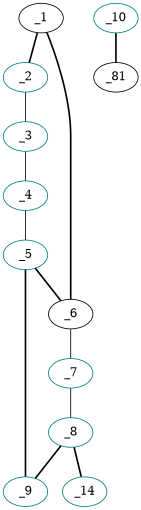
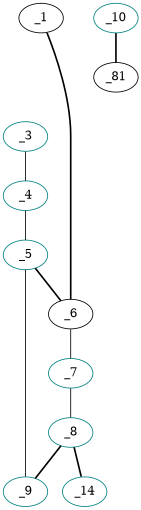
node "_2": removed
edge "_5" -- "_9": style bold -> solid
